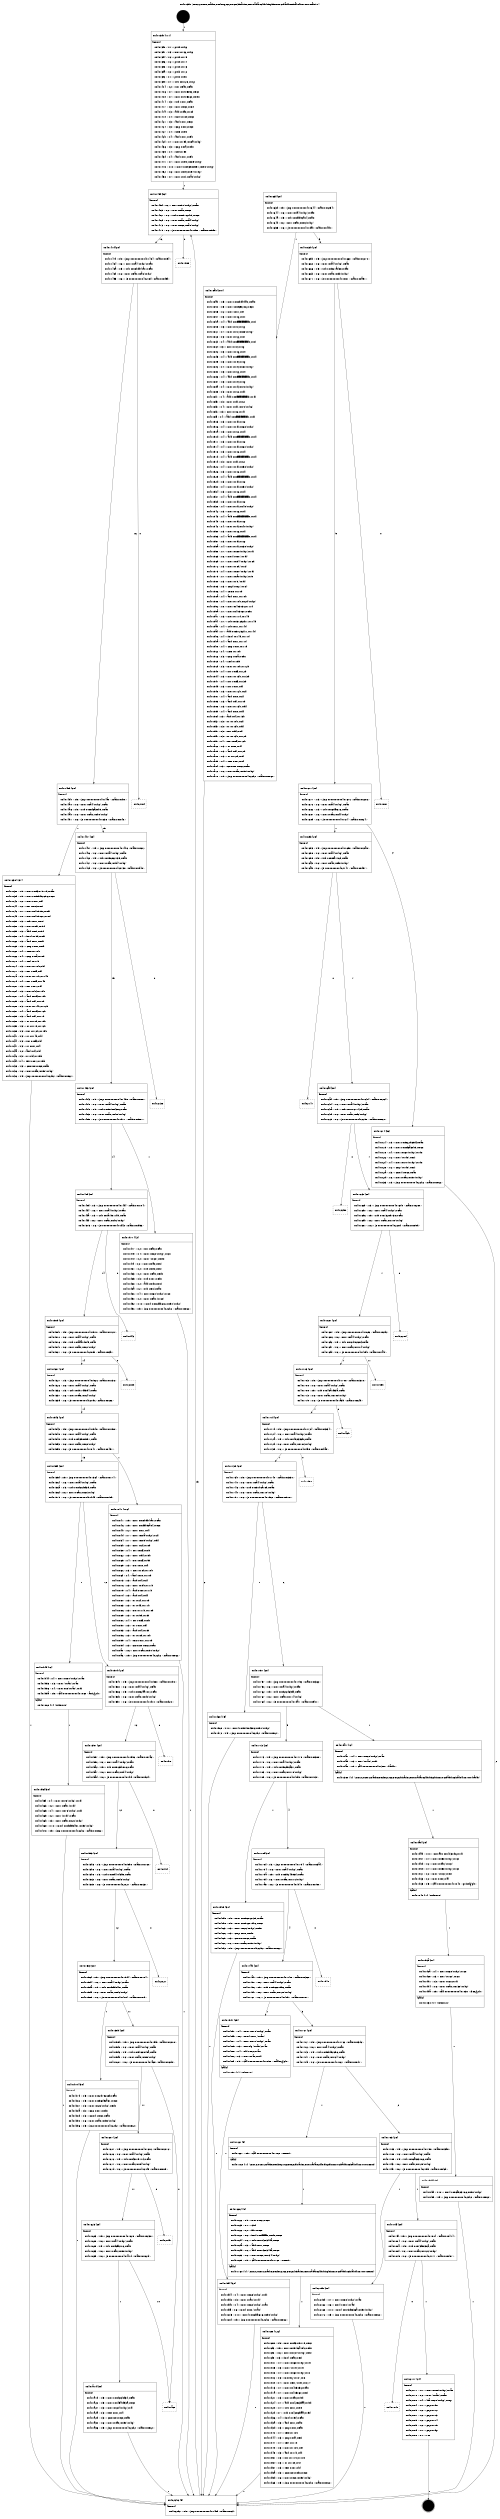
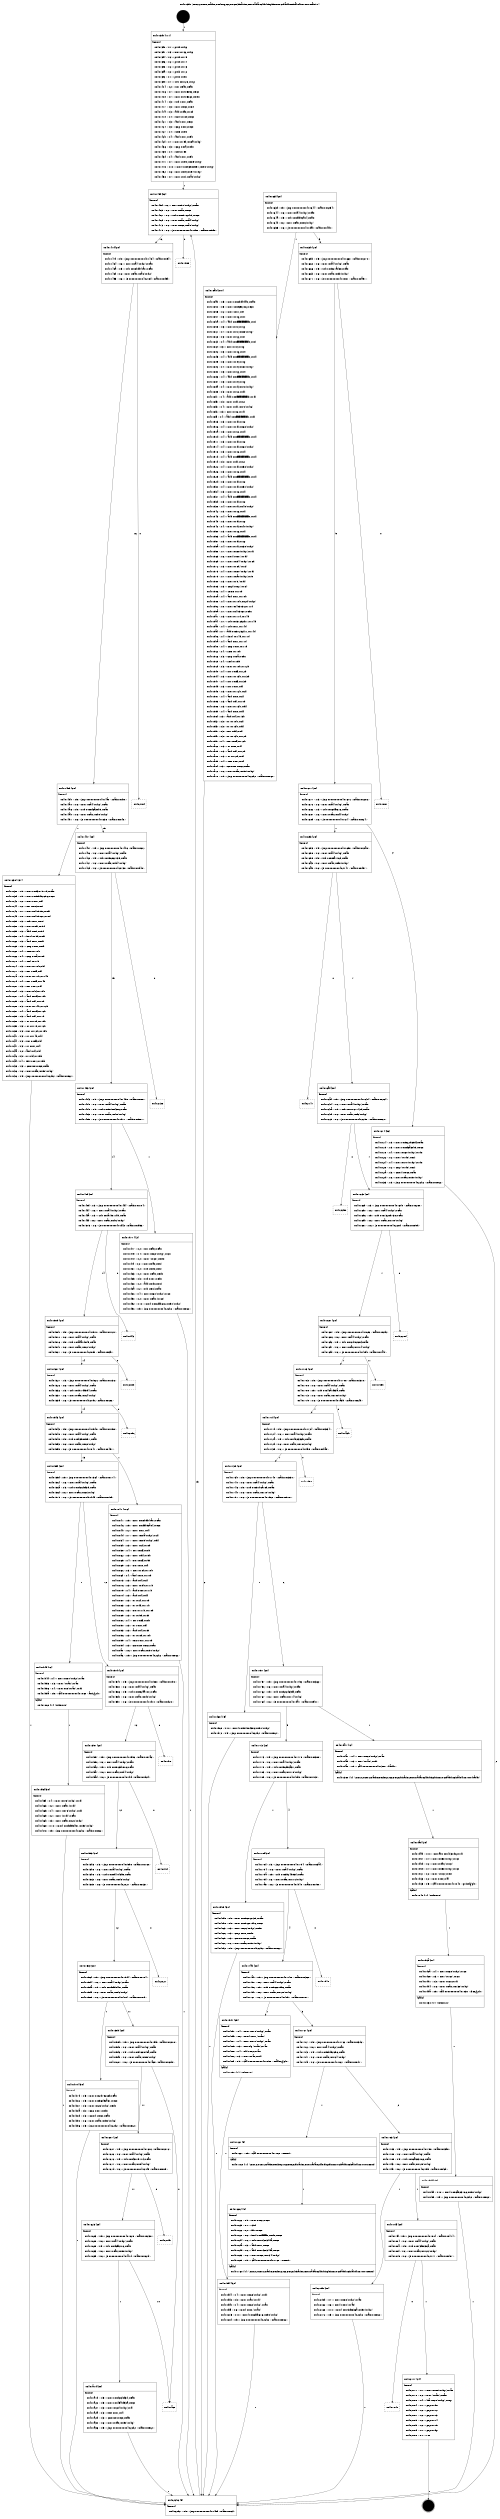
node "0x4020dc": added
node "0x401cee [122]": removed
